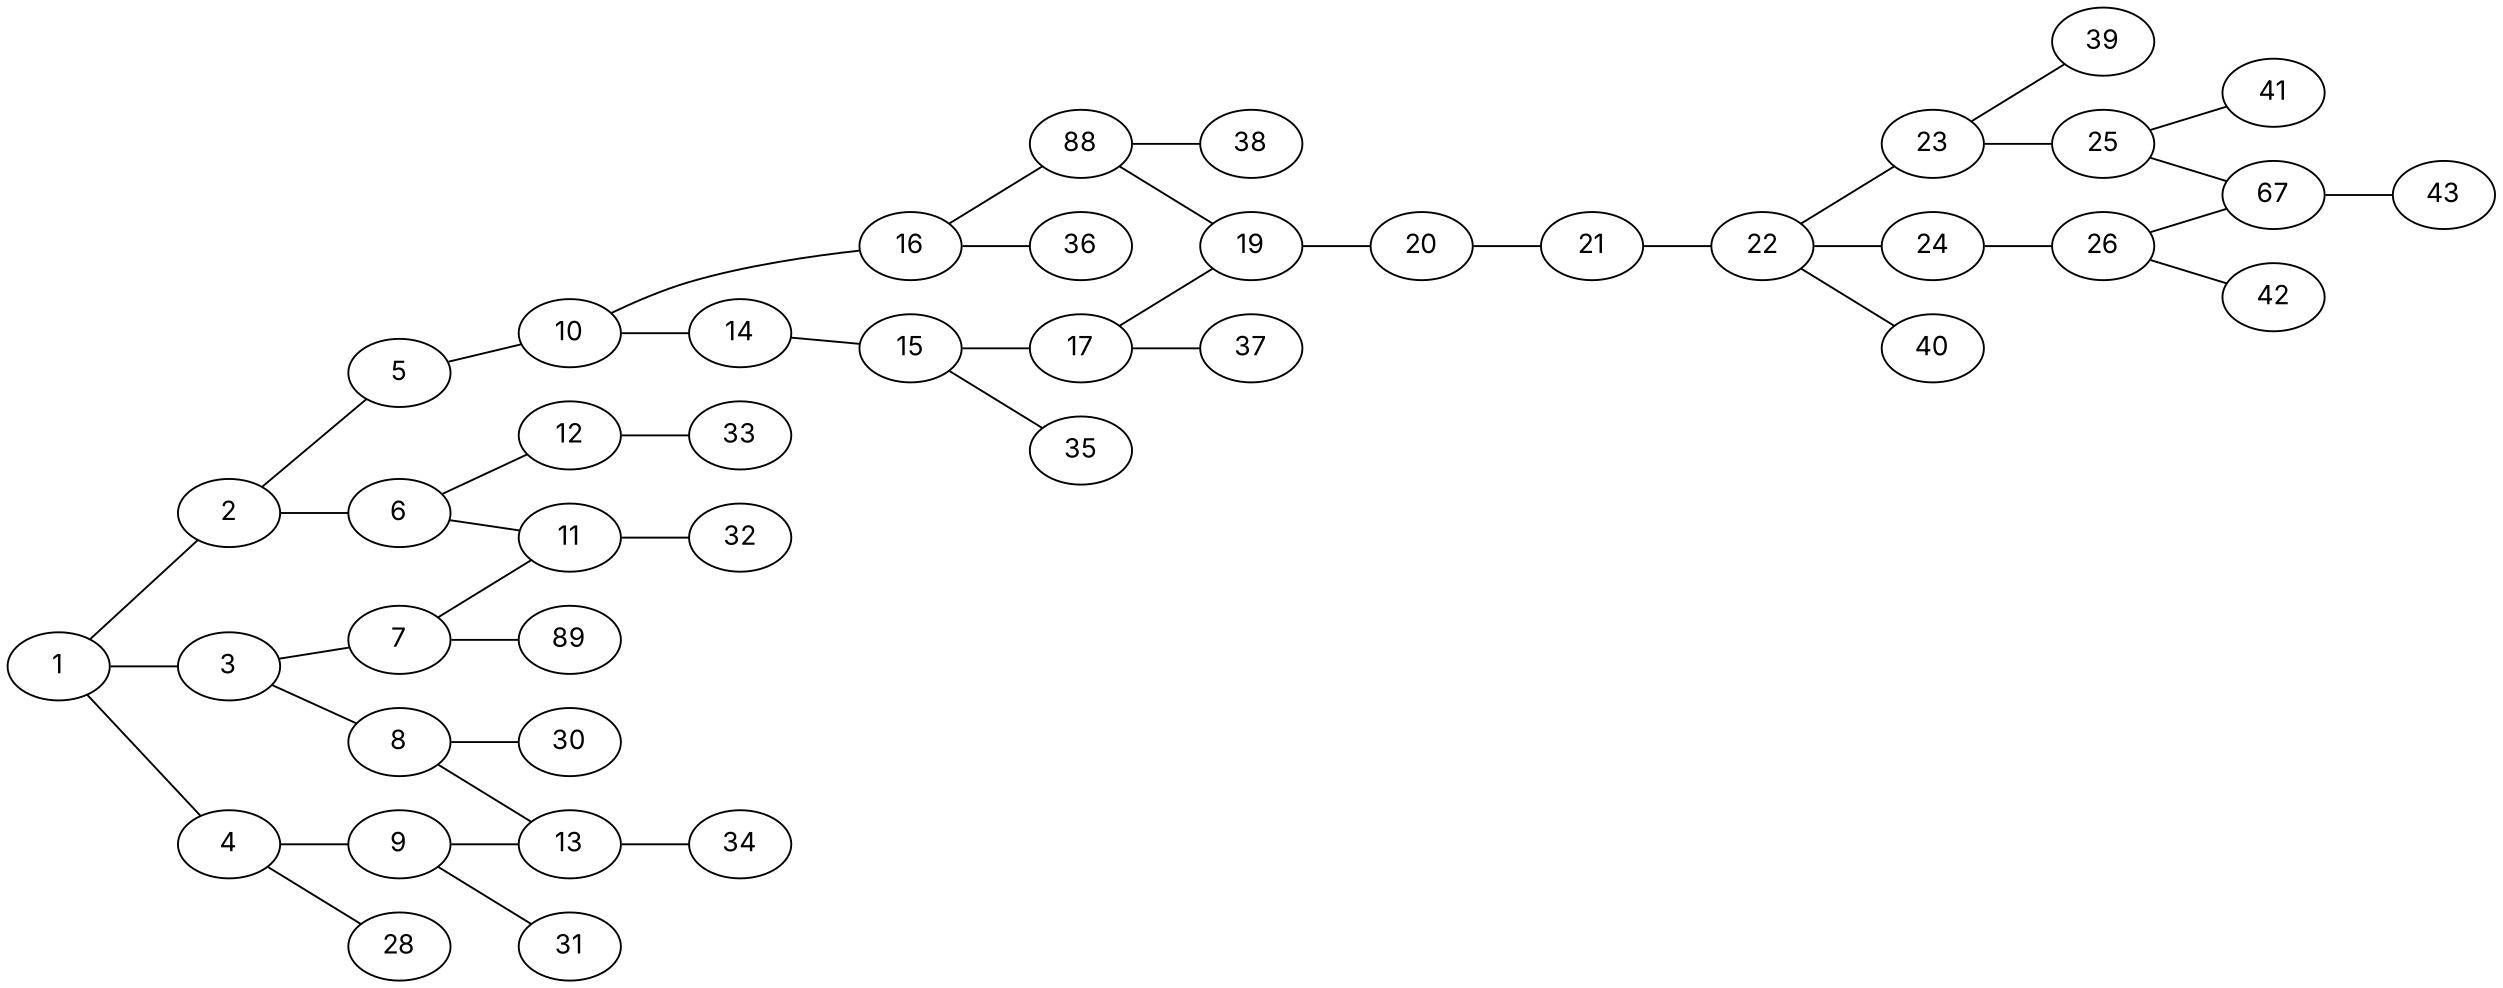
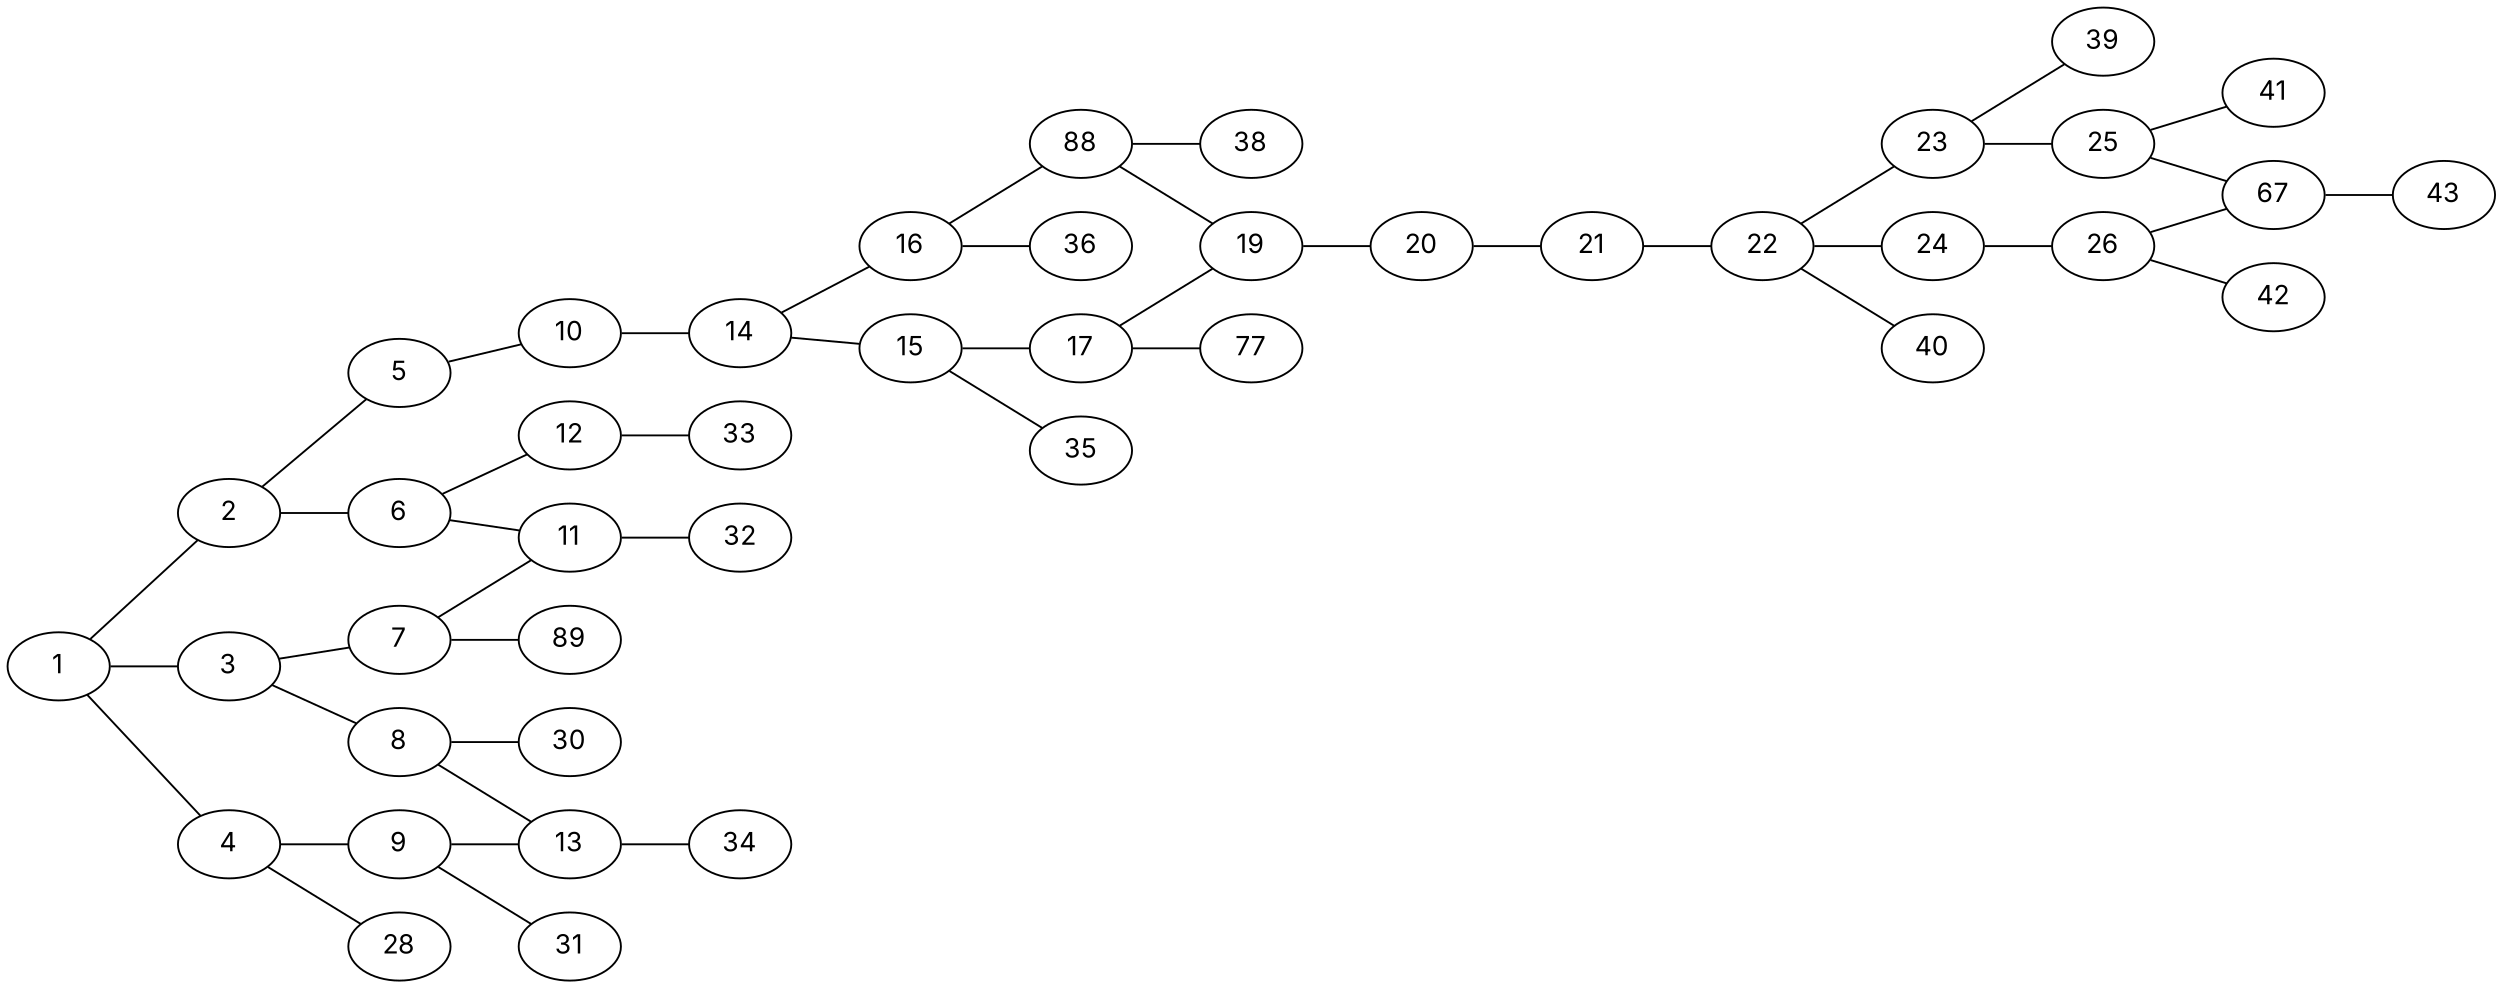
edge "16" -- "10": now "16" -- "14"
node "37": label "37" -> "77"
